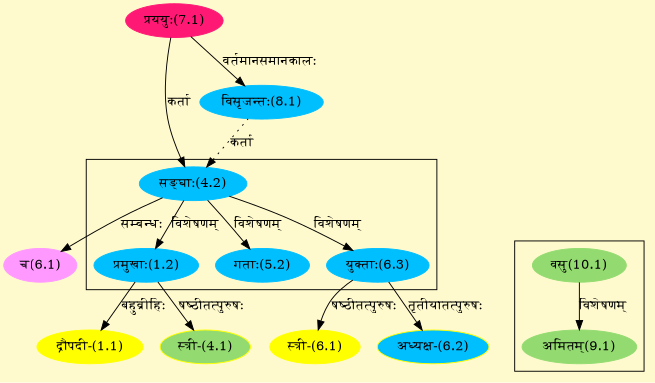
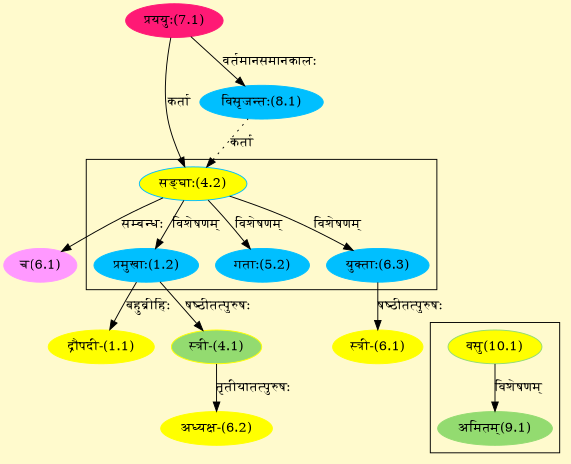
node "सङ्घाः(4.2)": fillcolor #00bfff -> #ffff00
node "वसु(10.1)": fillcolor #93db70 -> #ffff00
edge "युक्ताः(6.3)" -> "अध्यक्ष-(6.2)": now "स्त्री-(4.1)" -> "अध्यक्ष-(6.2)"
node "अध्यक्ष-(6.2)": fillcolor #00bfff -> #ffff00
